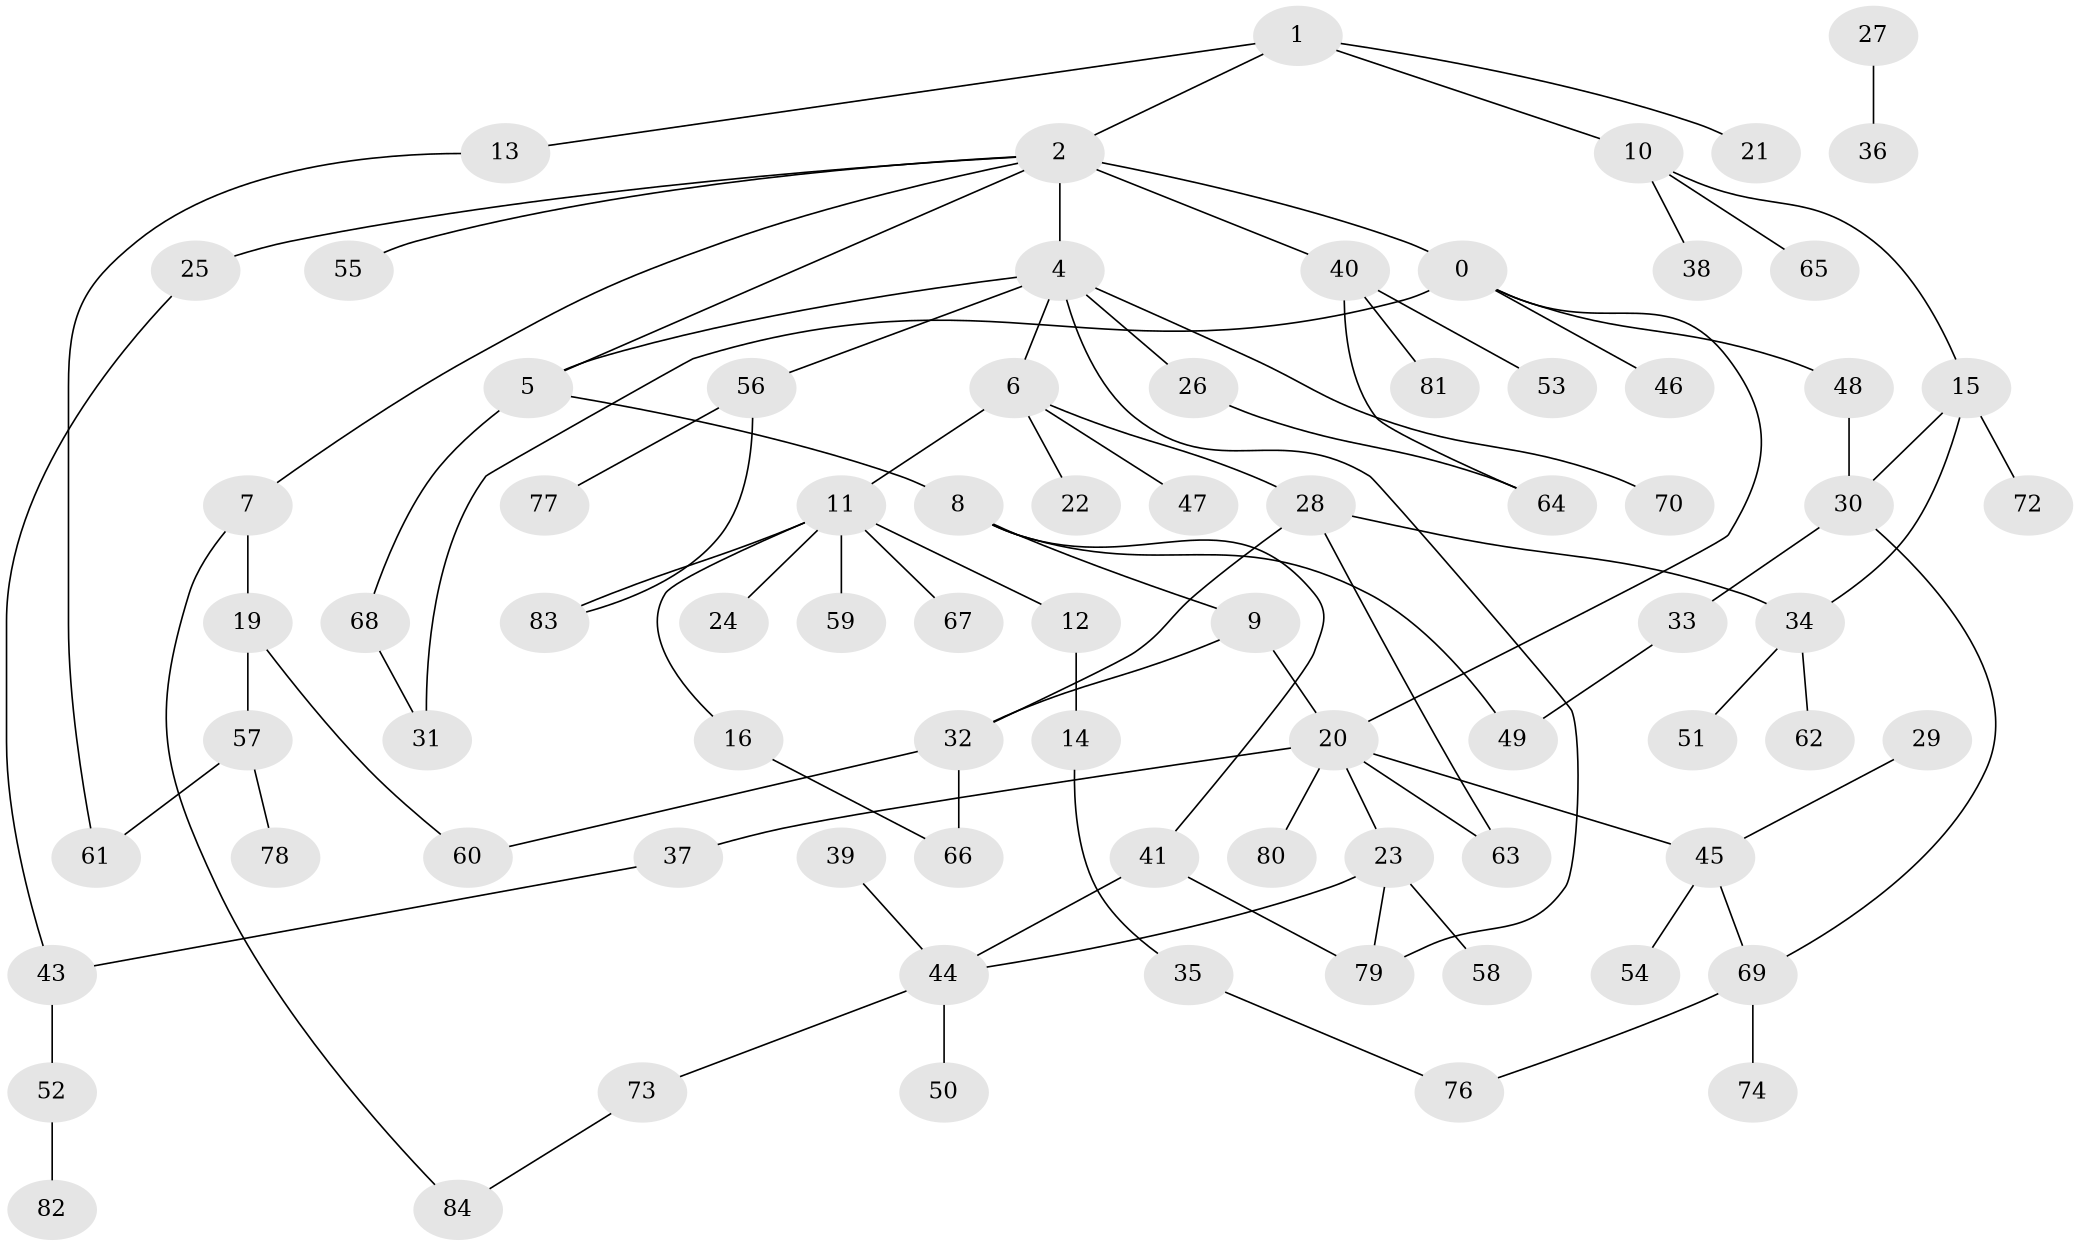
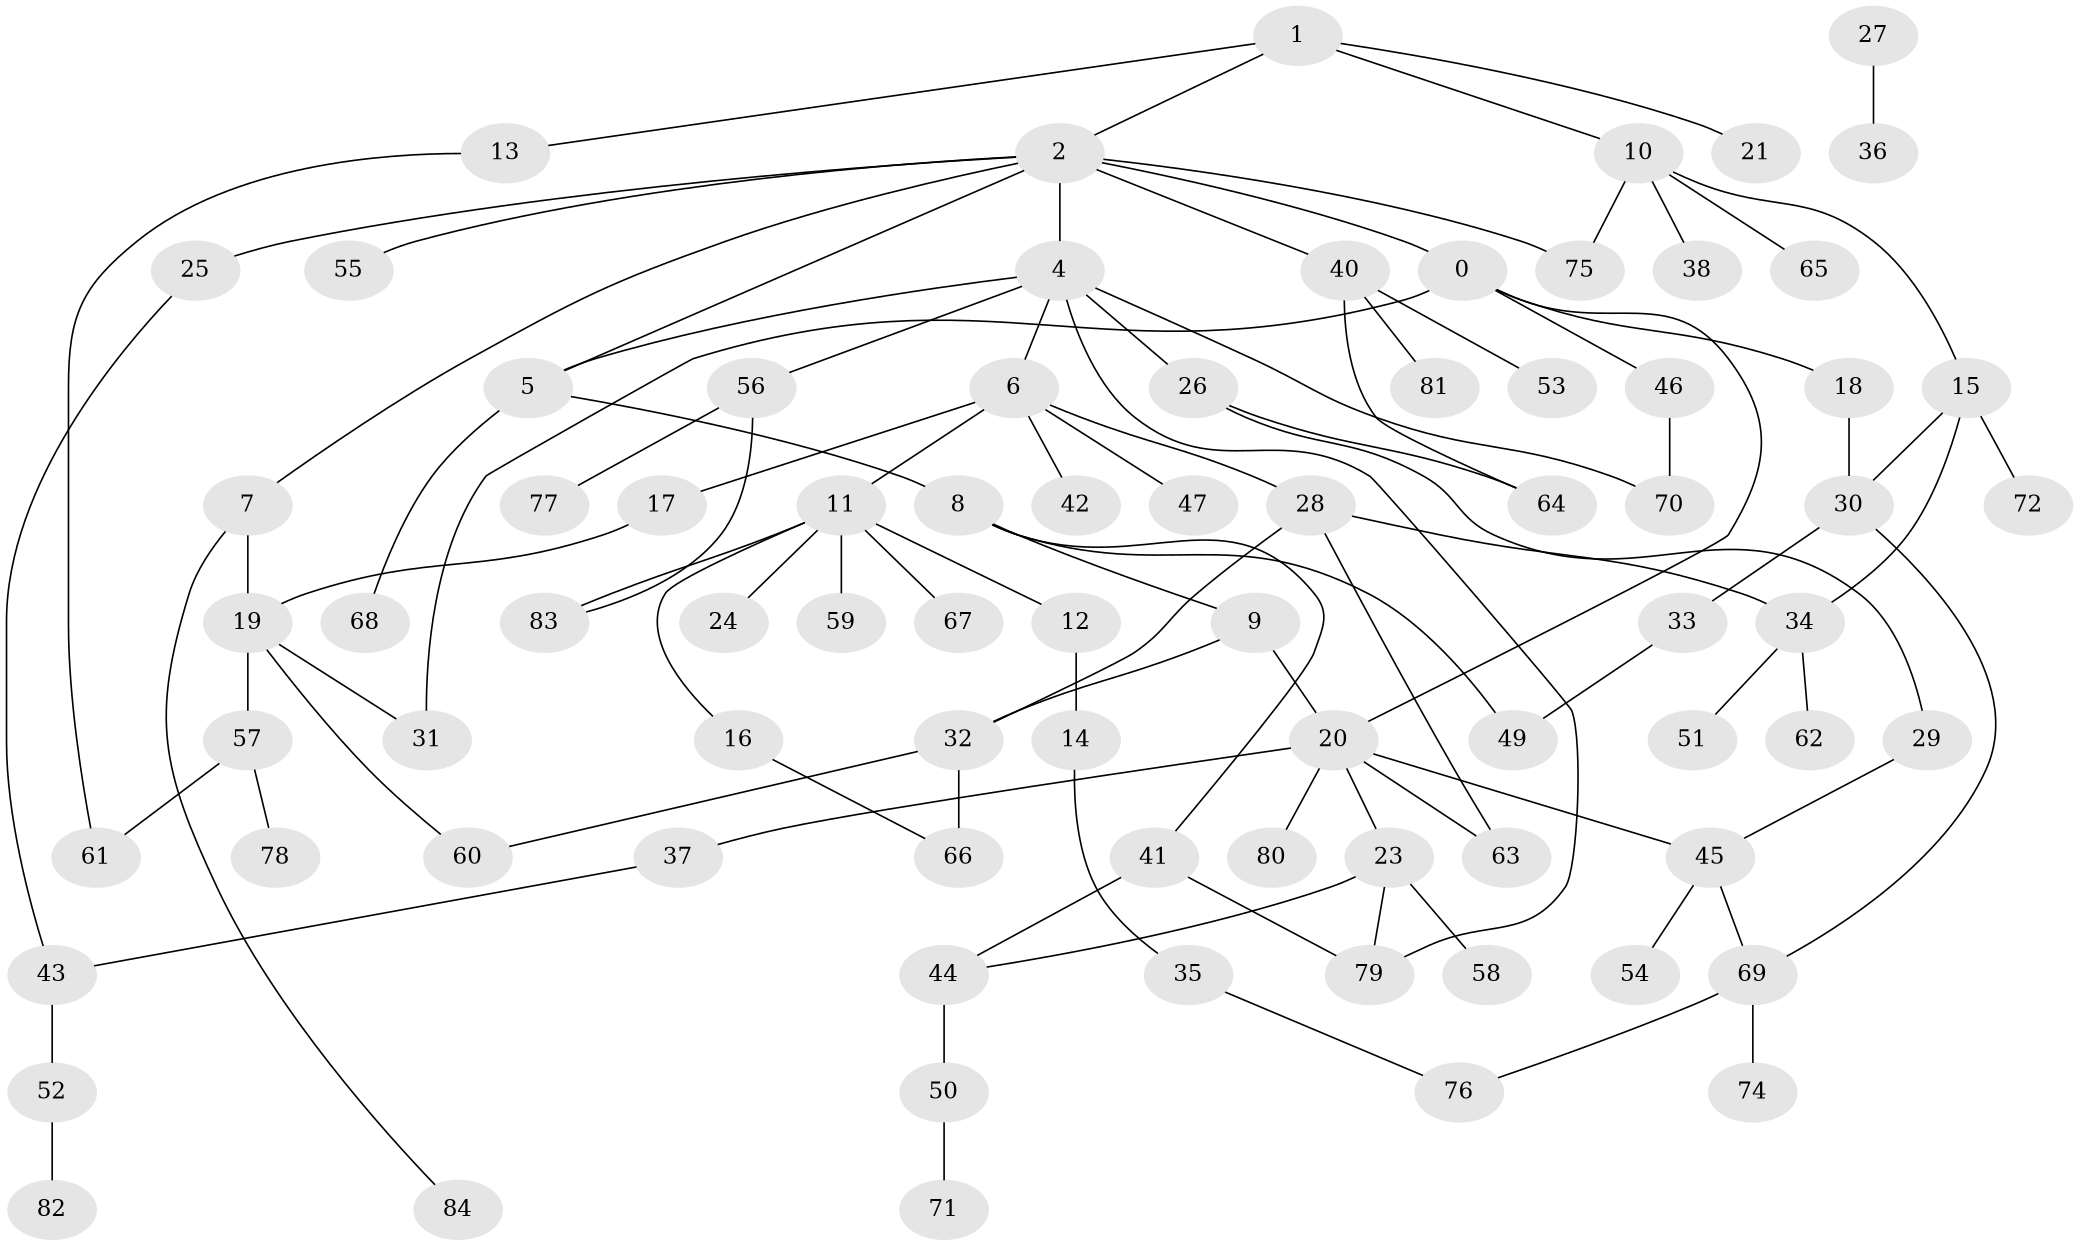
node "75": added
node "48": label "48" -> "18"
edge "46" -- "70": added
node "17": added
node "22": label "22" -> "42"
edge "26" -- "29": added
edge "68" -- "31": now "19" -- "31"
node "39": removed
node "73": removed
node "71": added
